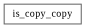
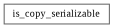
node "is_copy_copy": label "is_copy_copy" -> "is_copy_serializable"
